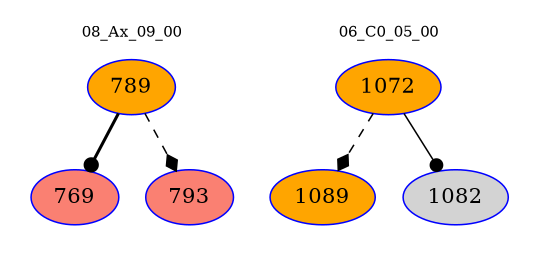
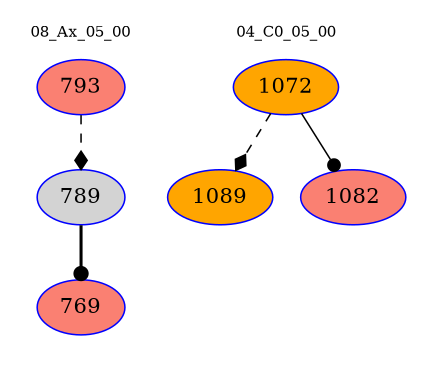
cluster "08_Ax_09_00": label "08_Ax_09_00" -> "08_Ax_05_00"
cluster "06_C0_05_00": label "06_C0_05_00" -> "04_C0_05_00"
node "789": fillcolor orange -> lightgrey
edge "789" -> "793": reversed
node "1082": fillcolor lightgrey -> salmon
